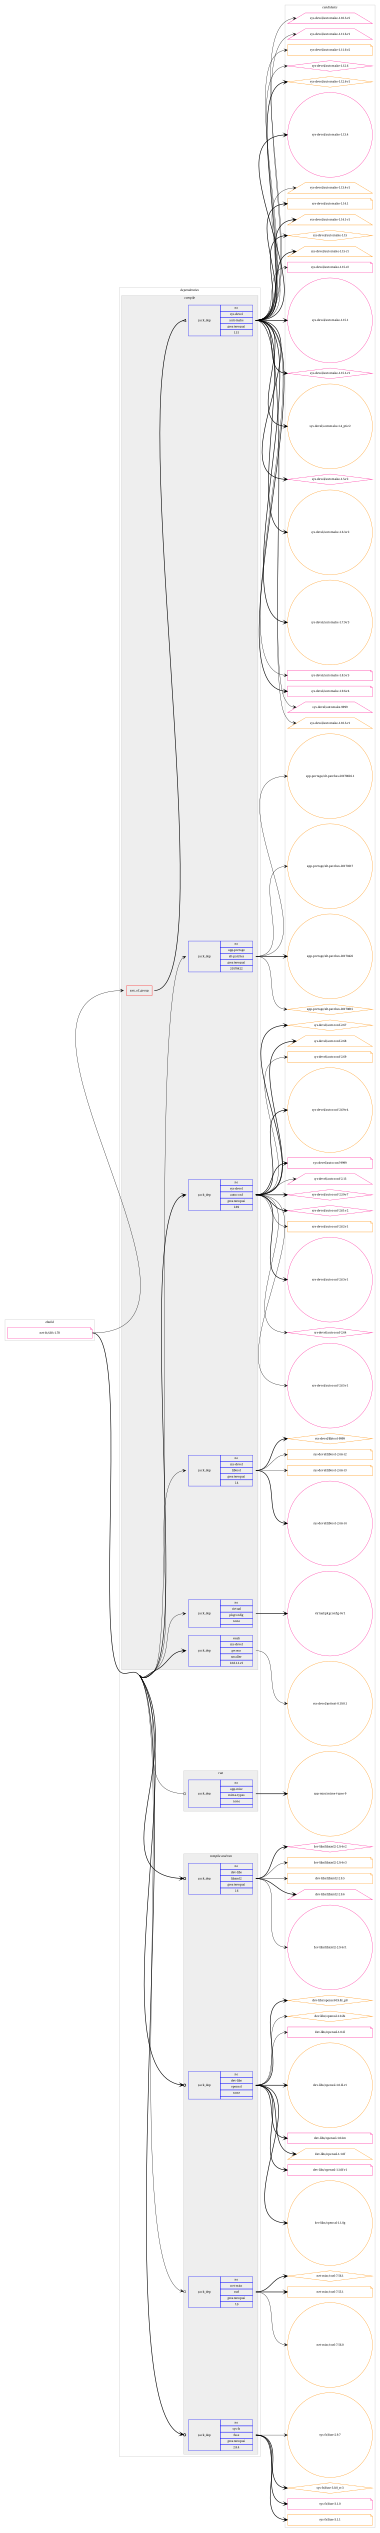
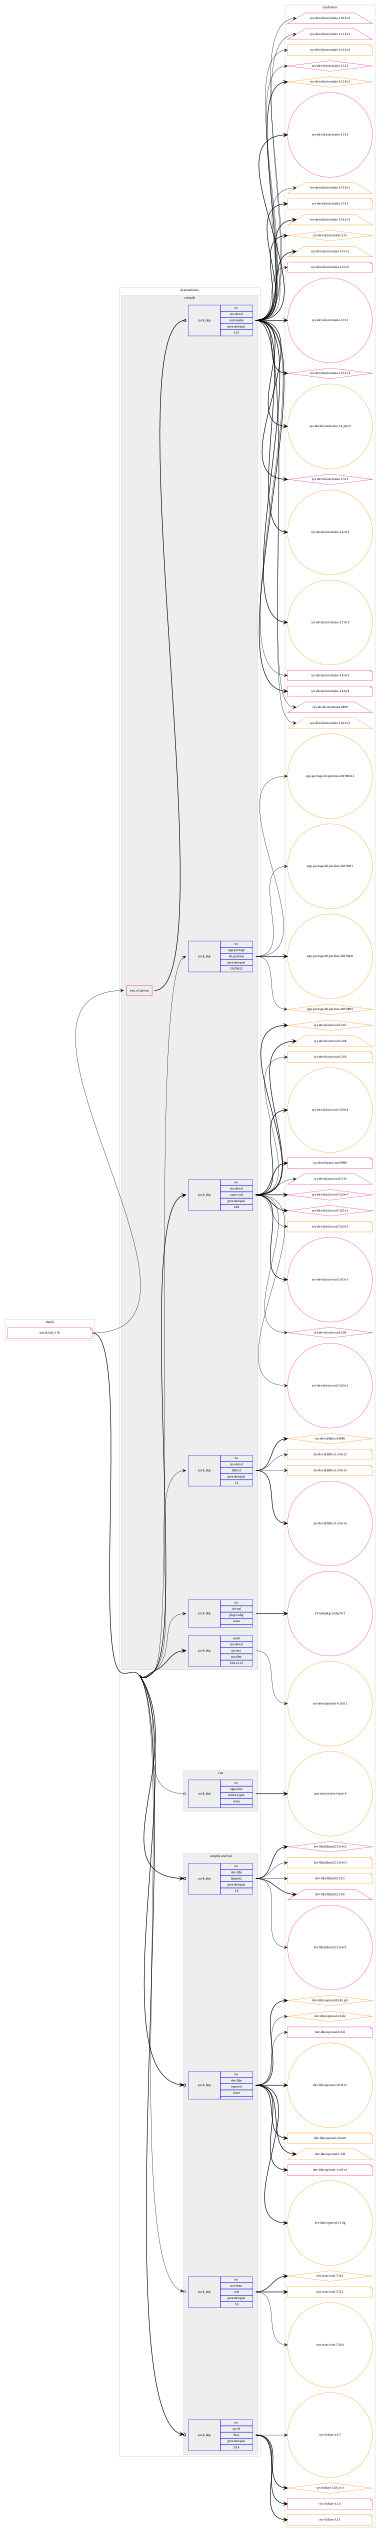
node "dev-libs/openssl-1.0.2m": color deeppink -> darkorange
